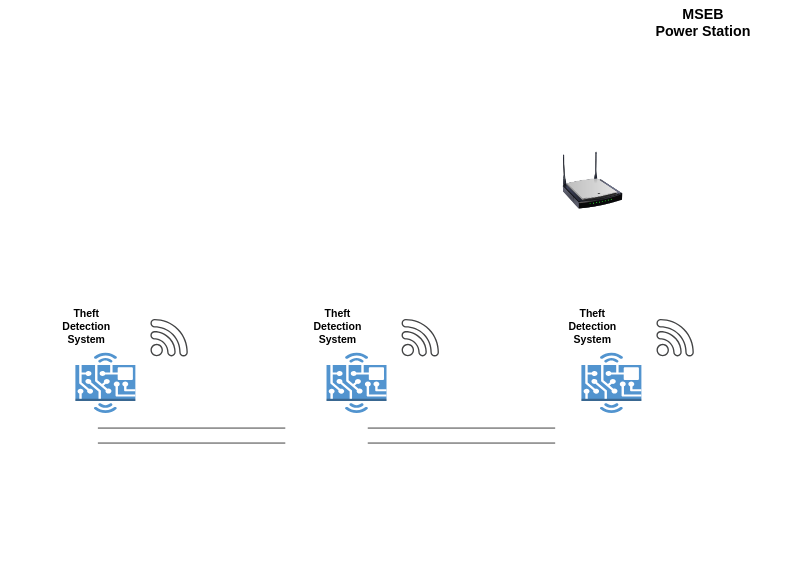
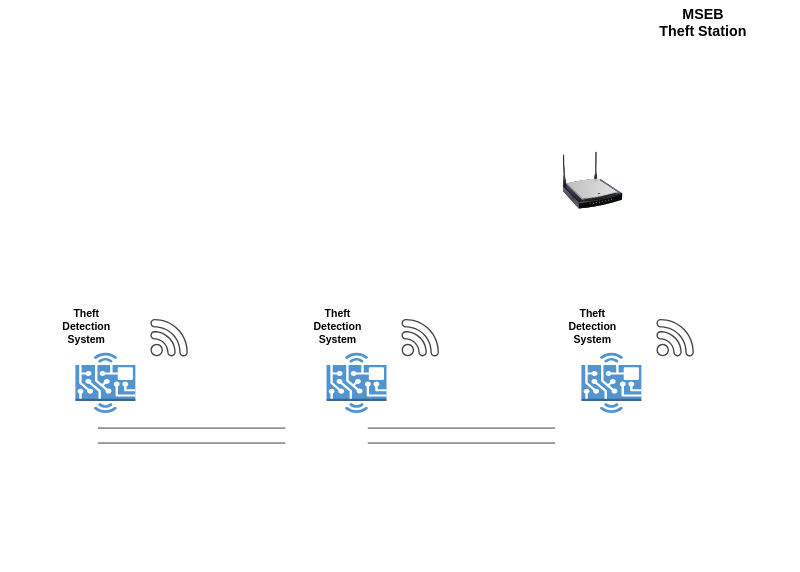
node "MSEB Power Station": label "MSEB Power Station" -> "MSEB Theft Station"
